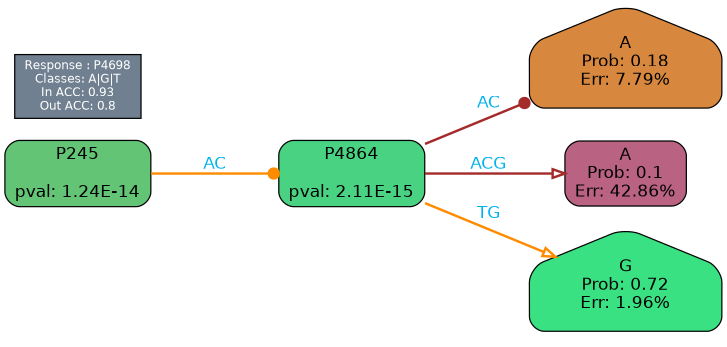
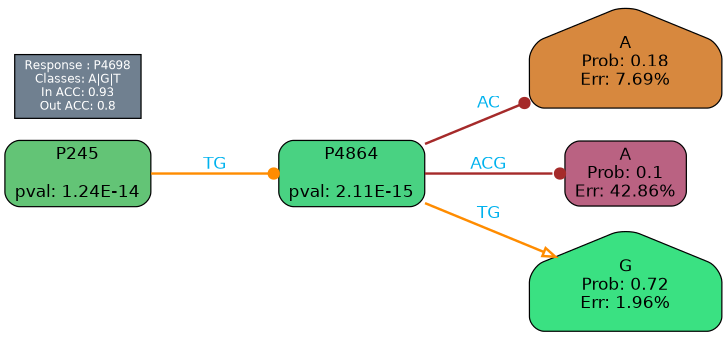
node "A Prob: 0.18 Err: 7.79%": label "A Prob: 0.18 Err: 7.79%" -> "A Prob: 0.18 Err: 7.69%"
edge "P245 pval: 1.24E-14" -> "P4864 pval: 2.11E-15": label "AC" -> "TG"
edge "P4864 pval: 2.11E-15" -> "A Prob: 0.1 Err: 42.86%": arrowhead onormal -> dot
